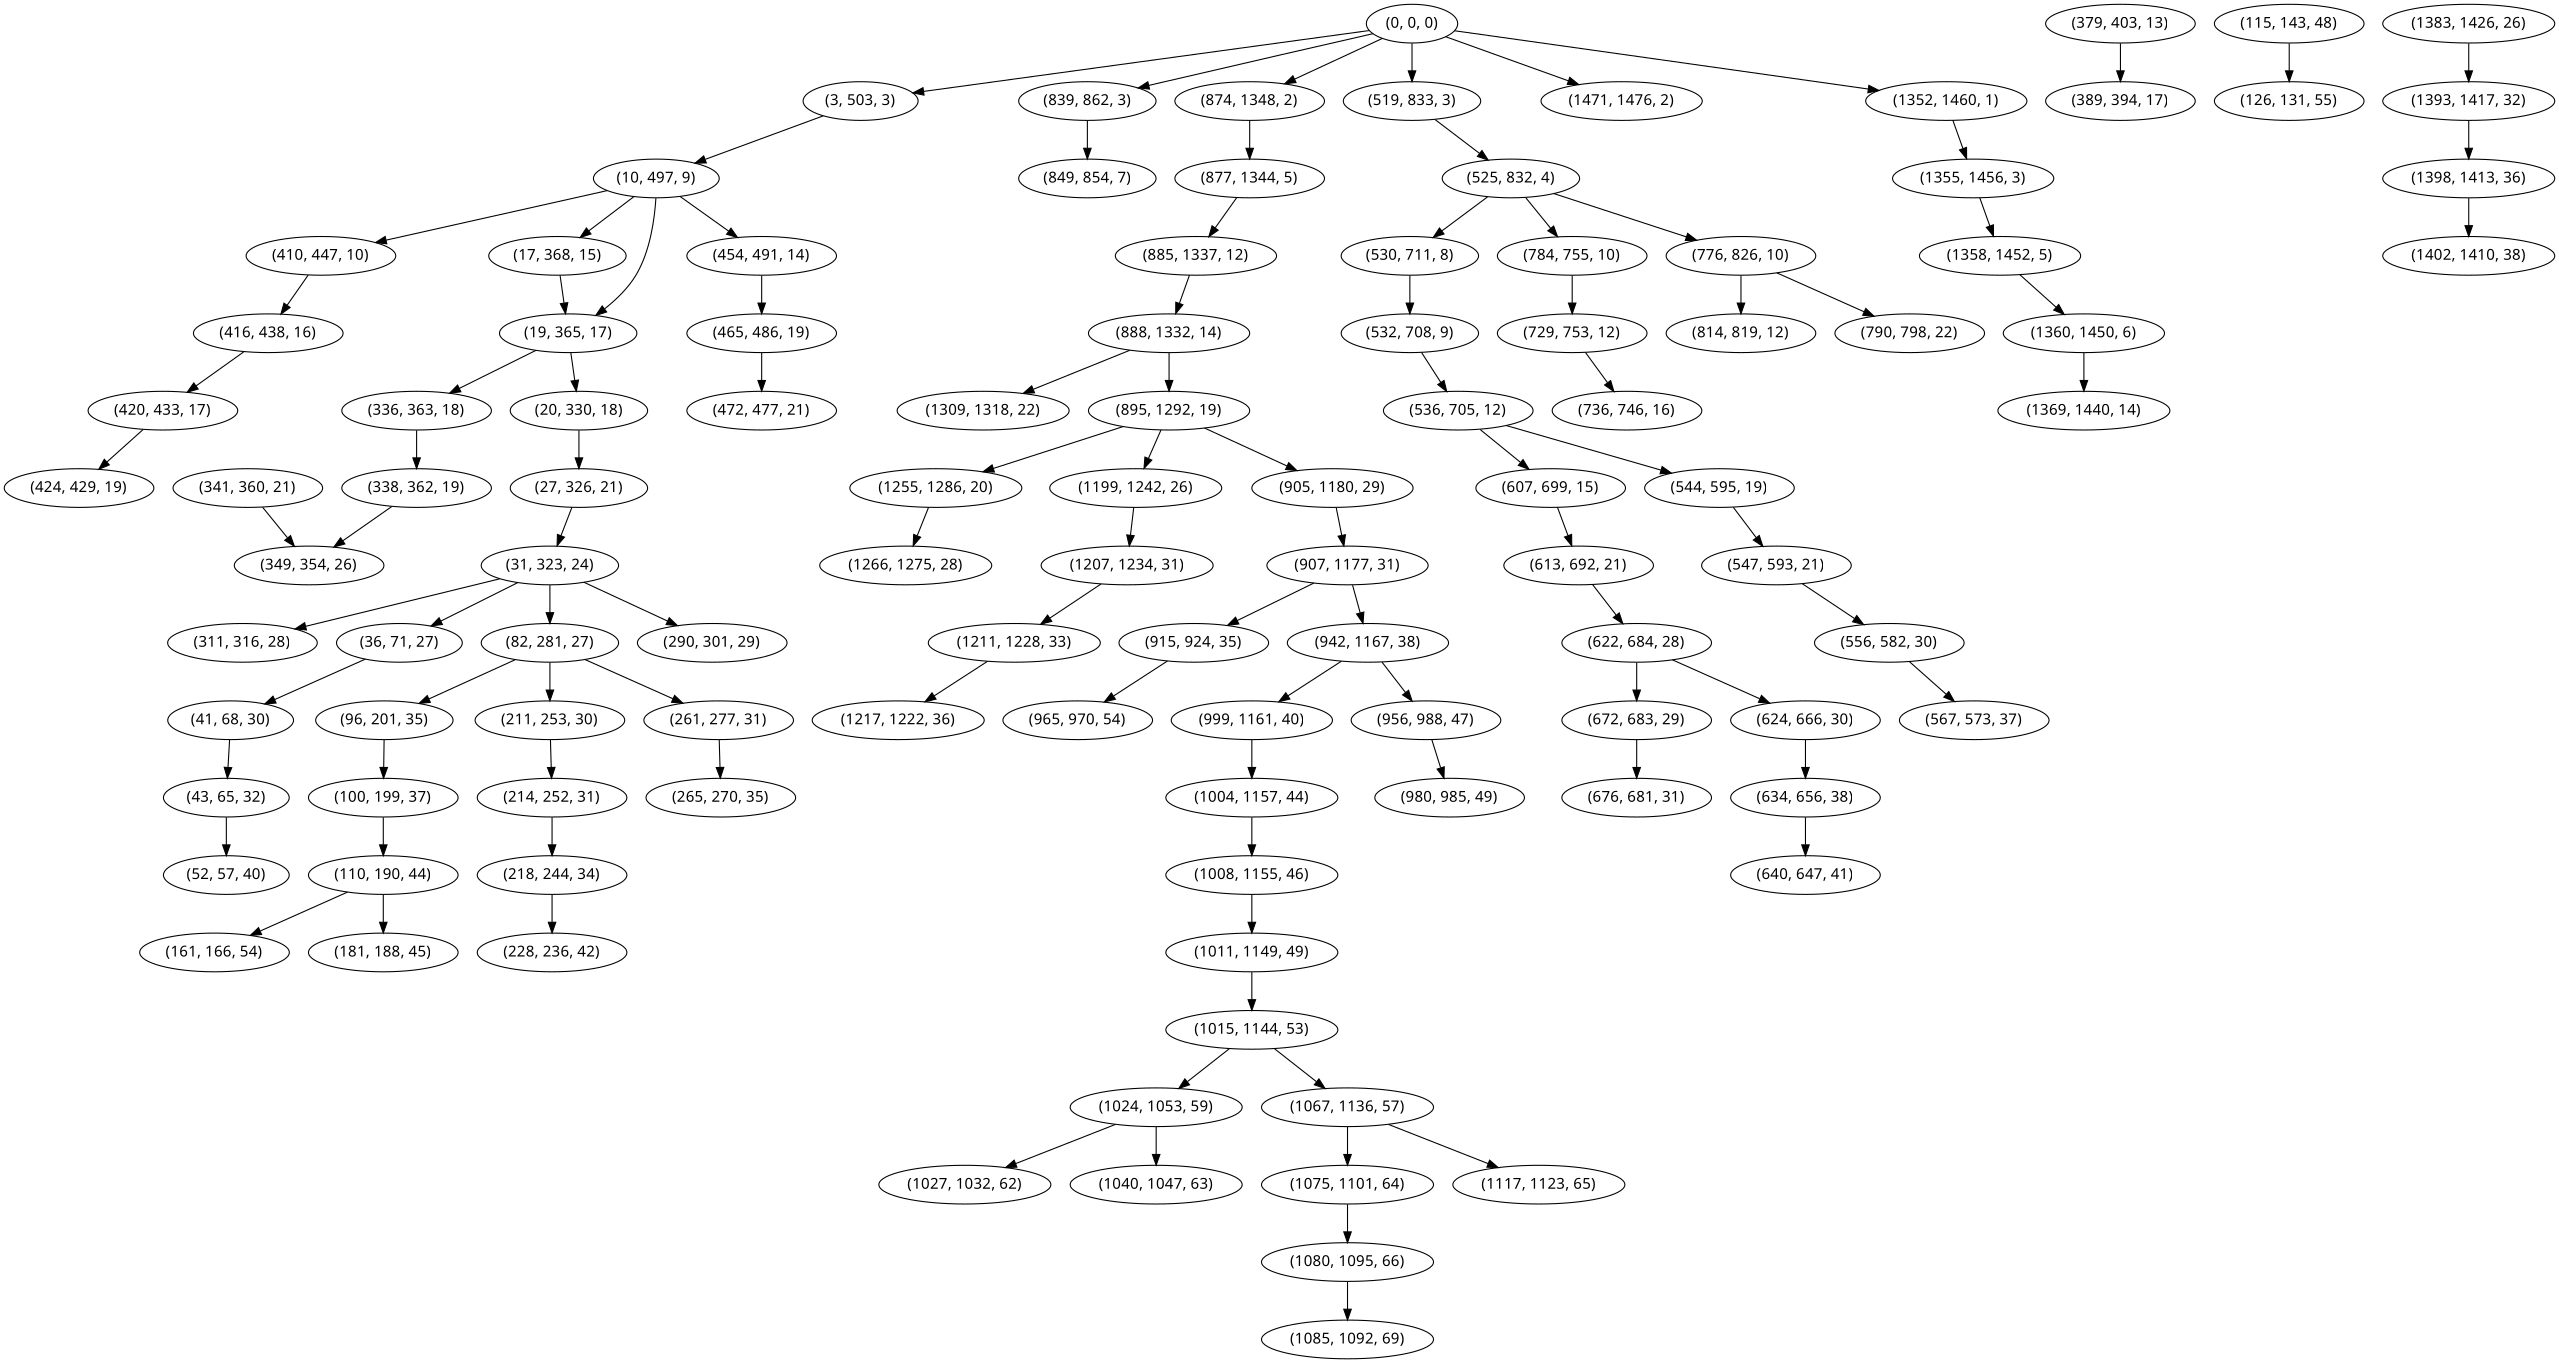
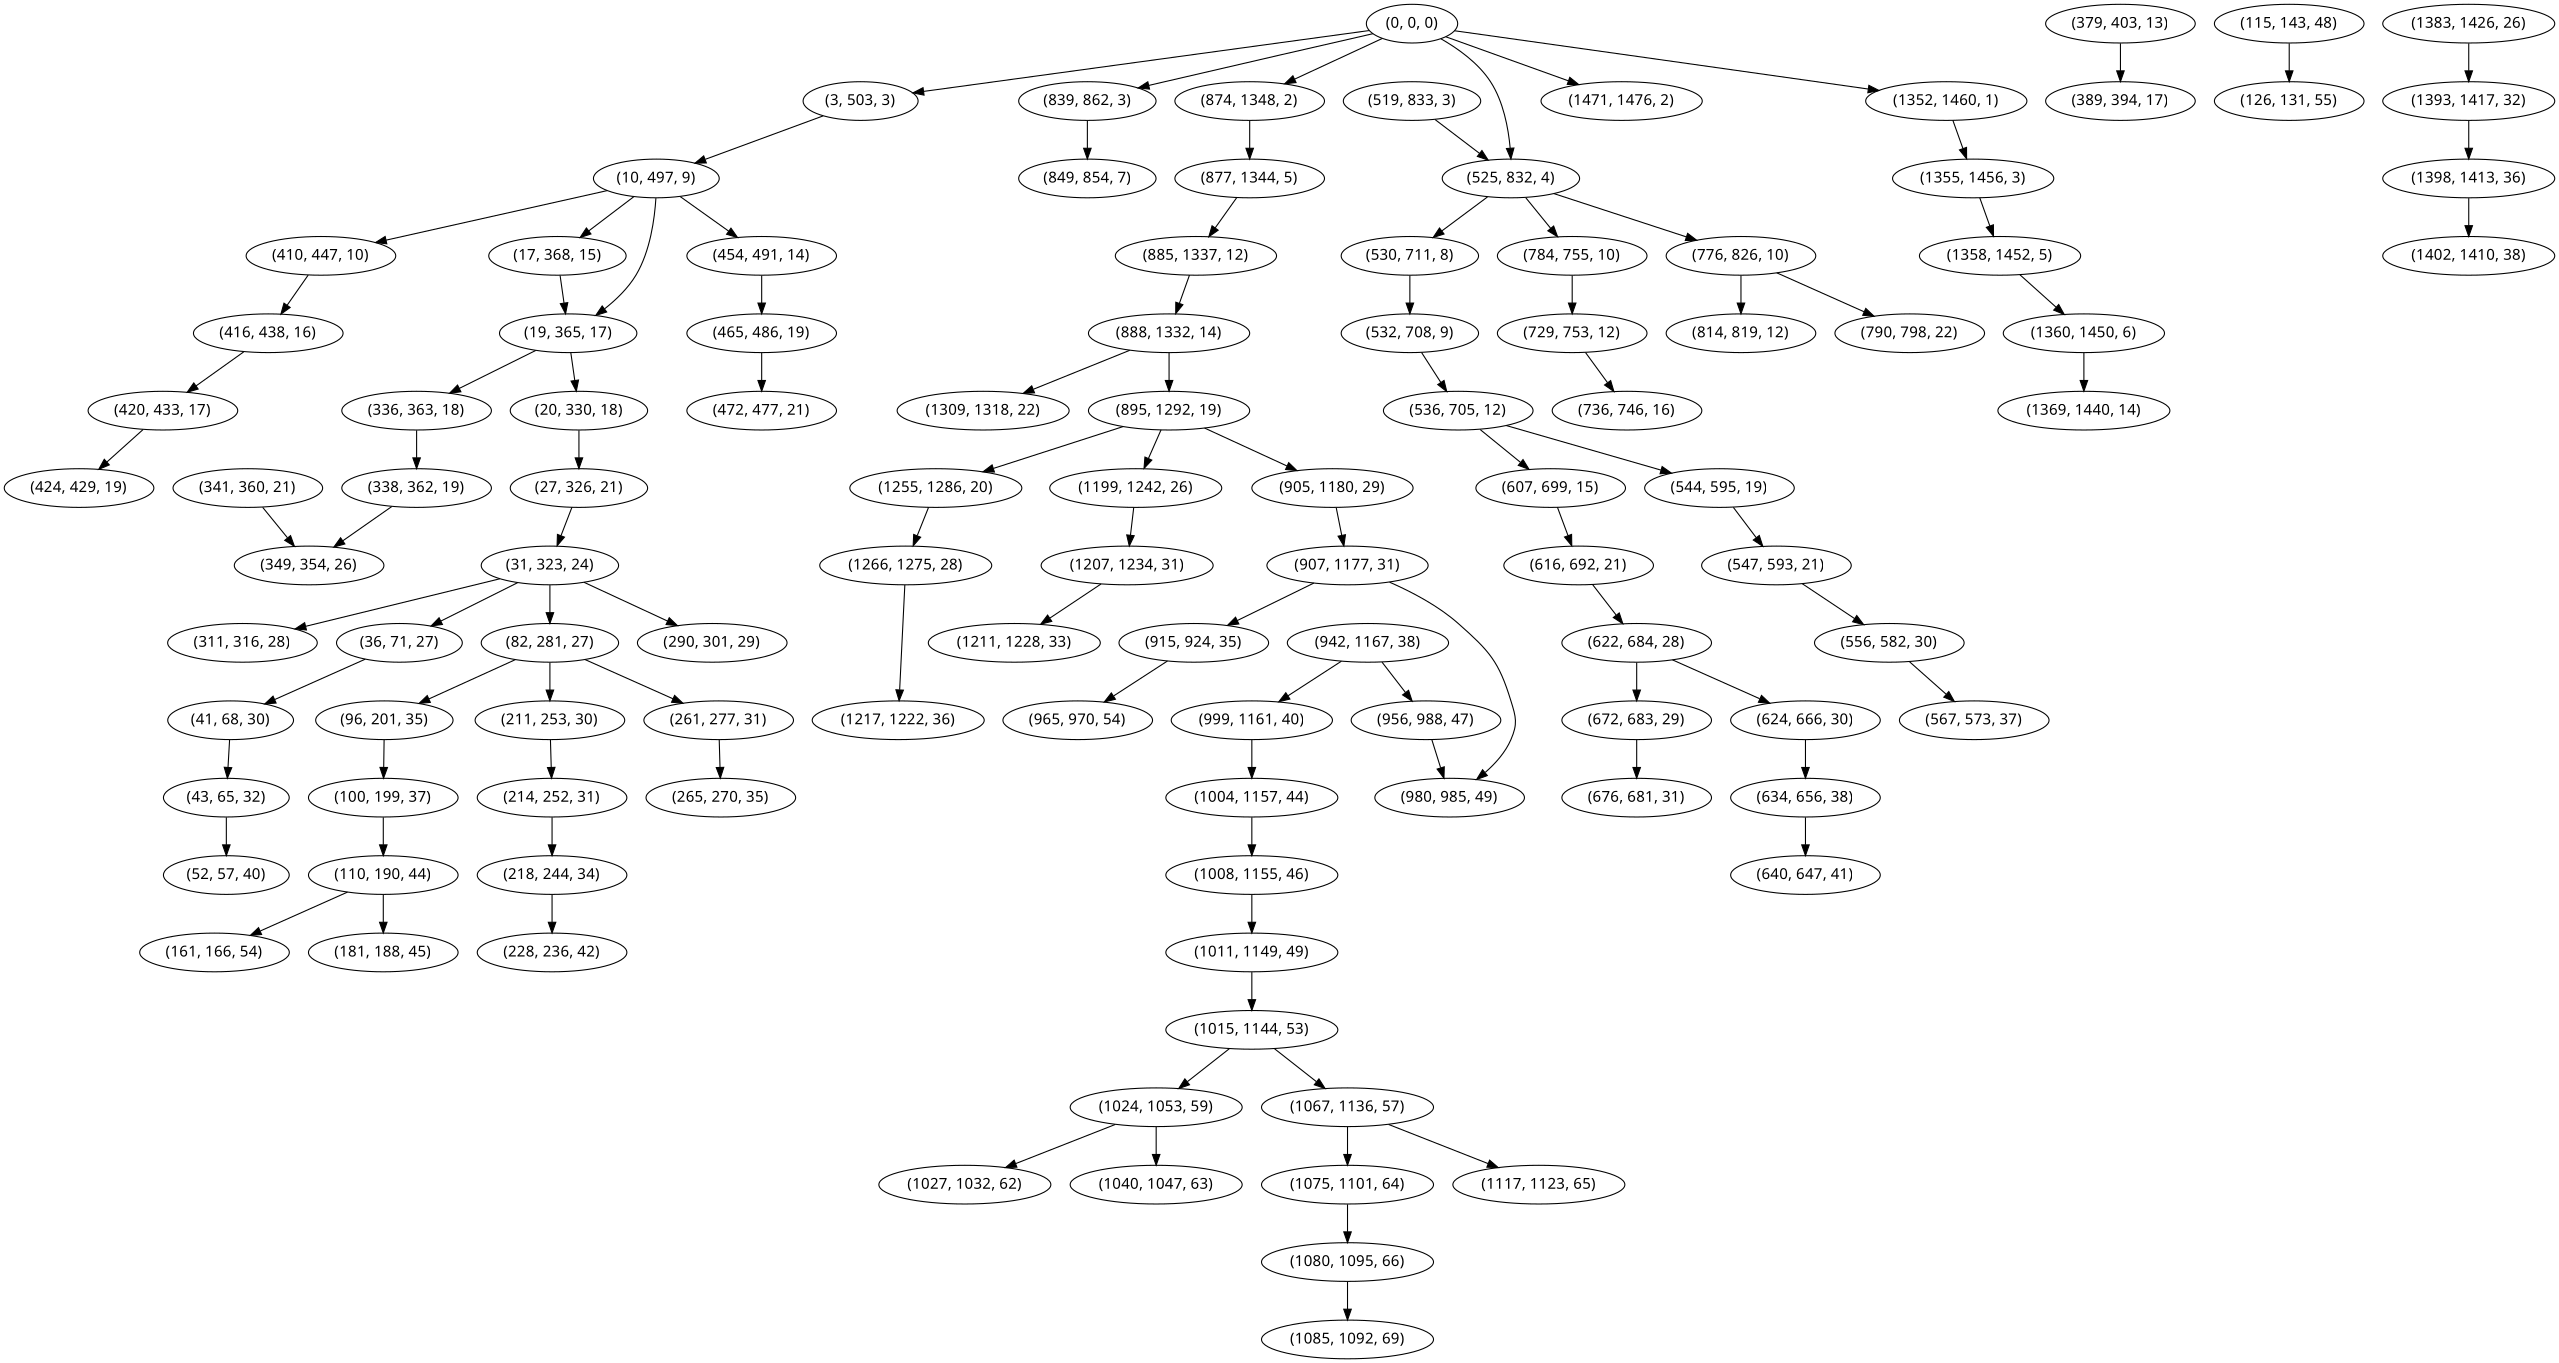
edge "(0, 0, 0)" -> "(519, 833, 3)": now "(0, 0, 0)" -> "(525, 832, 4)"
node "(613, 692, 21)": label "(613, 692, 21)" -> "(616, 692, 21)"
edge "(907, 1177, 31)" -> "(942, 1167, 38)": now "(907, 1177, 31)" -> "(980, 985, 49)"
edge "(1211, 1228, 33)" -> "(1217, 1222, 36)": now "(1266, 1275, 28)" -> "(1217, 1222, 36)"
